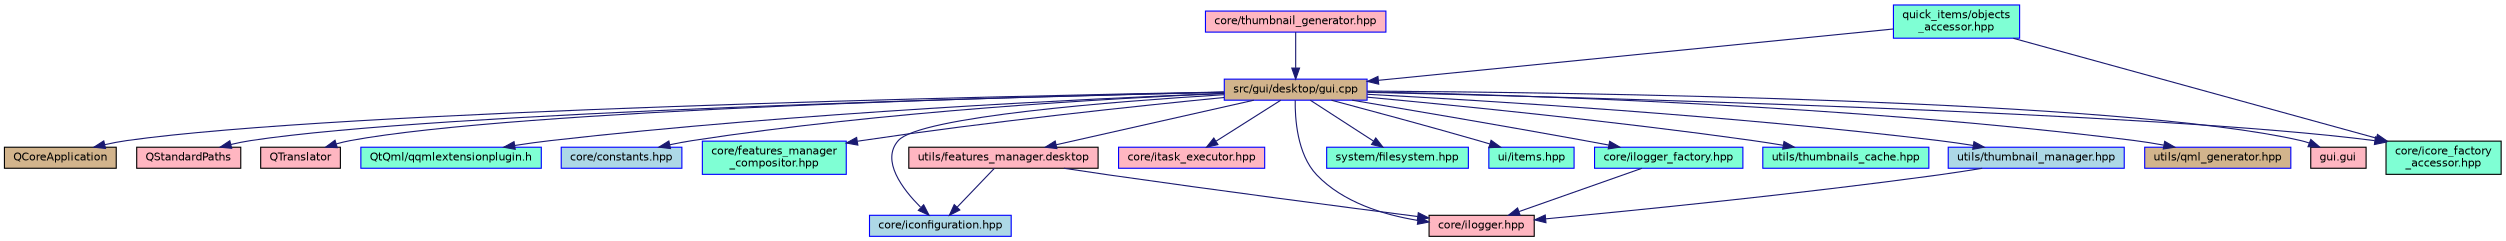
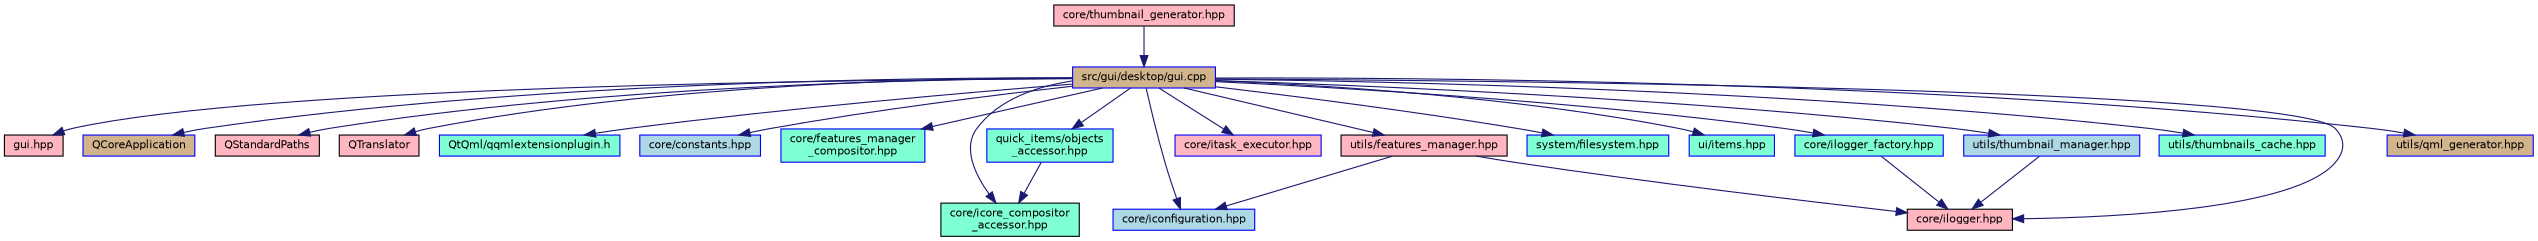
node "core/thumbnail_generator.hpp": color blue -> black
edge "quick_items/objects _accessor.hpp" -> "src/gui/desktop/gui.cpp": reversed
node "QCoreApplication": color black -> blue
node "utils/features_manager.desktop": label "utils/features_manager.desktop" -> "utils/features_manager.hpp"
node "gui.gui": label "gui.gui" -> "gui.hpp"
node "core/icore_factory _accessor.hpp": label "core/icore_factory _accessor.hpp" -> "core/icore_compositor _accessor.hpp"
